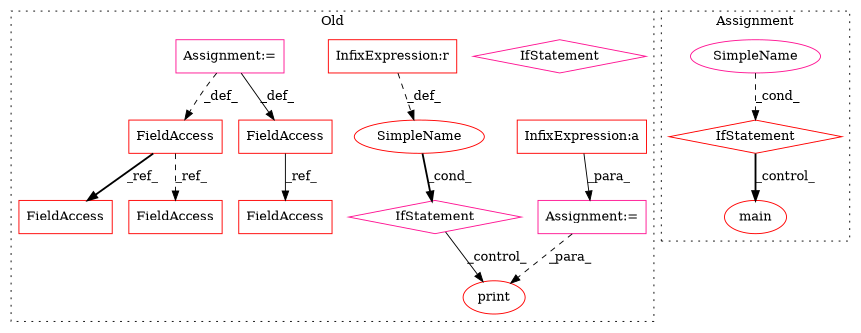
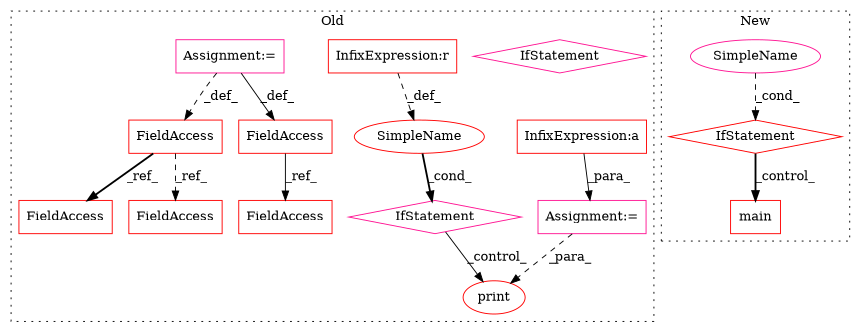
cluster "Assignment": label "Assignment" -> "New"
node "main": shape ellipse -> box
